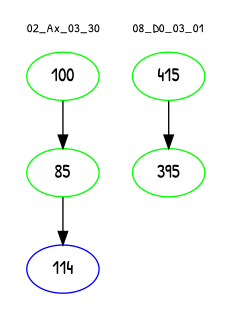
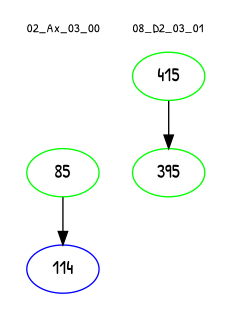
cluster "02_Ax_03_30": label "02_Ax_03_30" -> "02_Ax_03_00"
cluster "08_D0_03_01": label "08_D0_03_01" -> "08_D2_03_01"
node "100": removed
